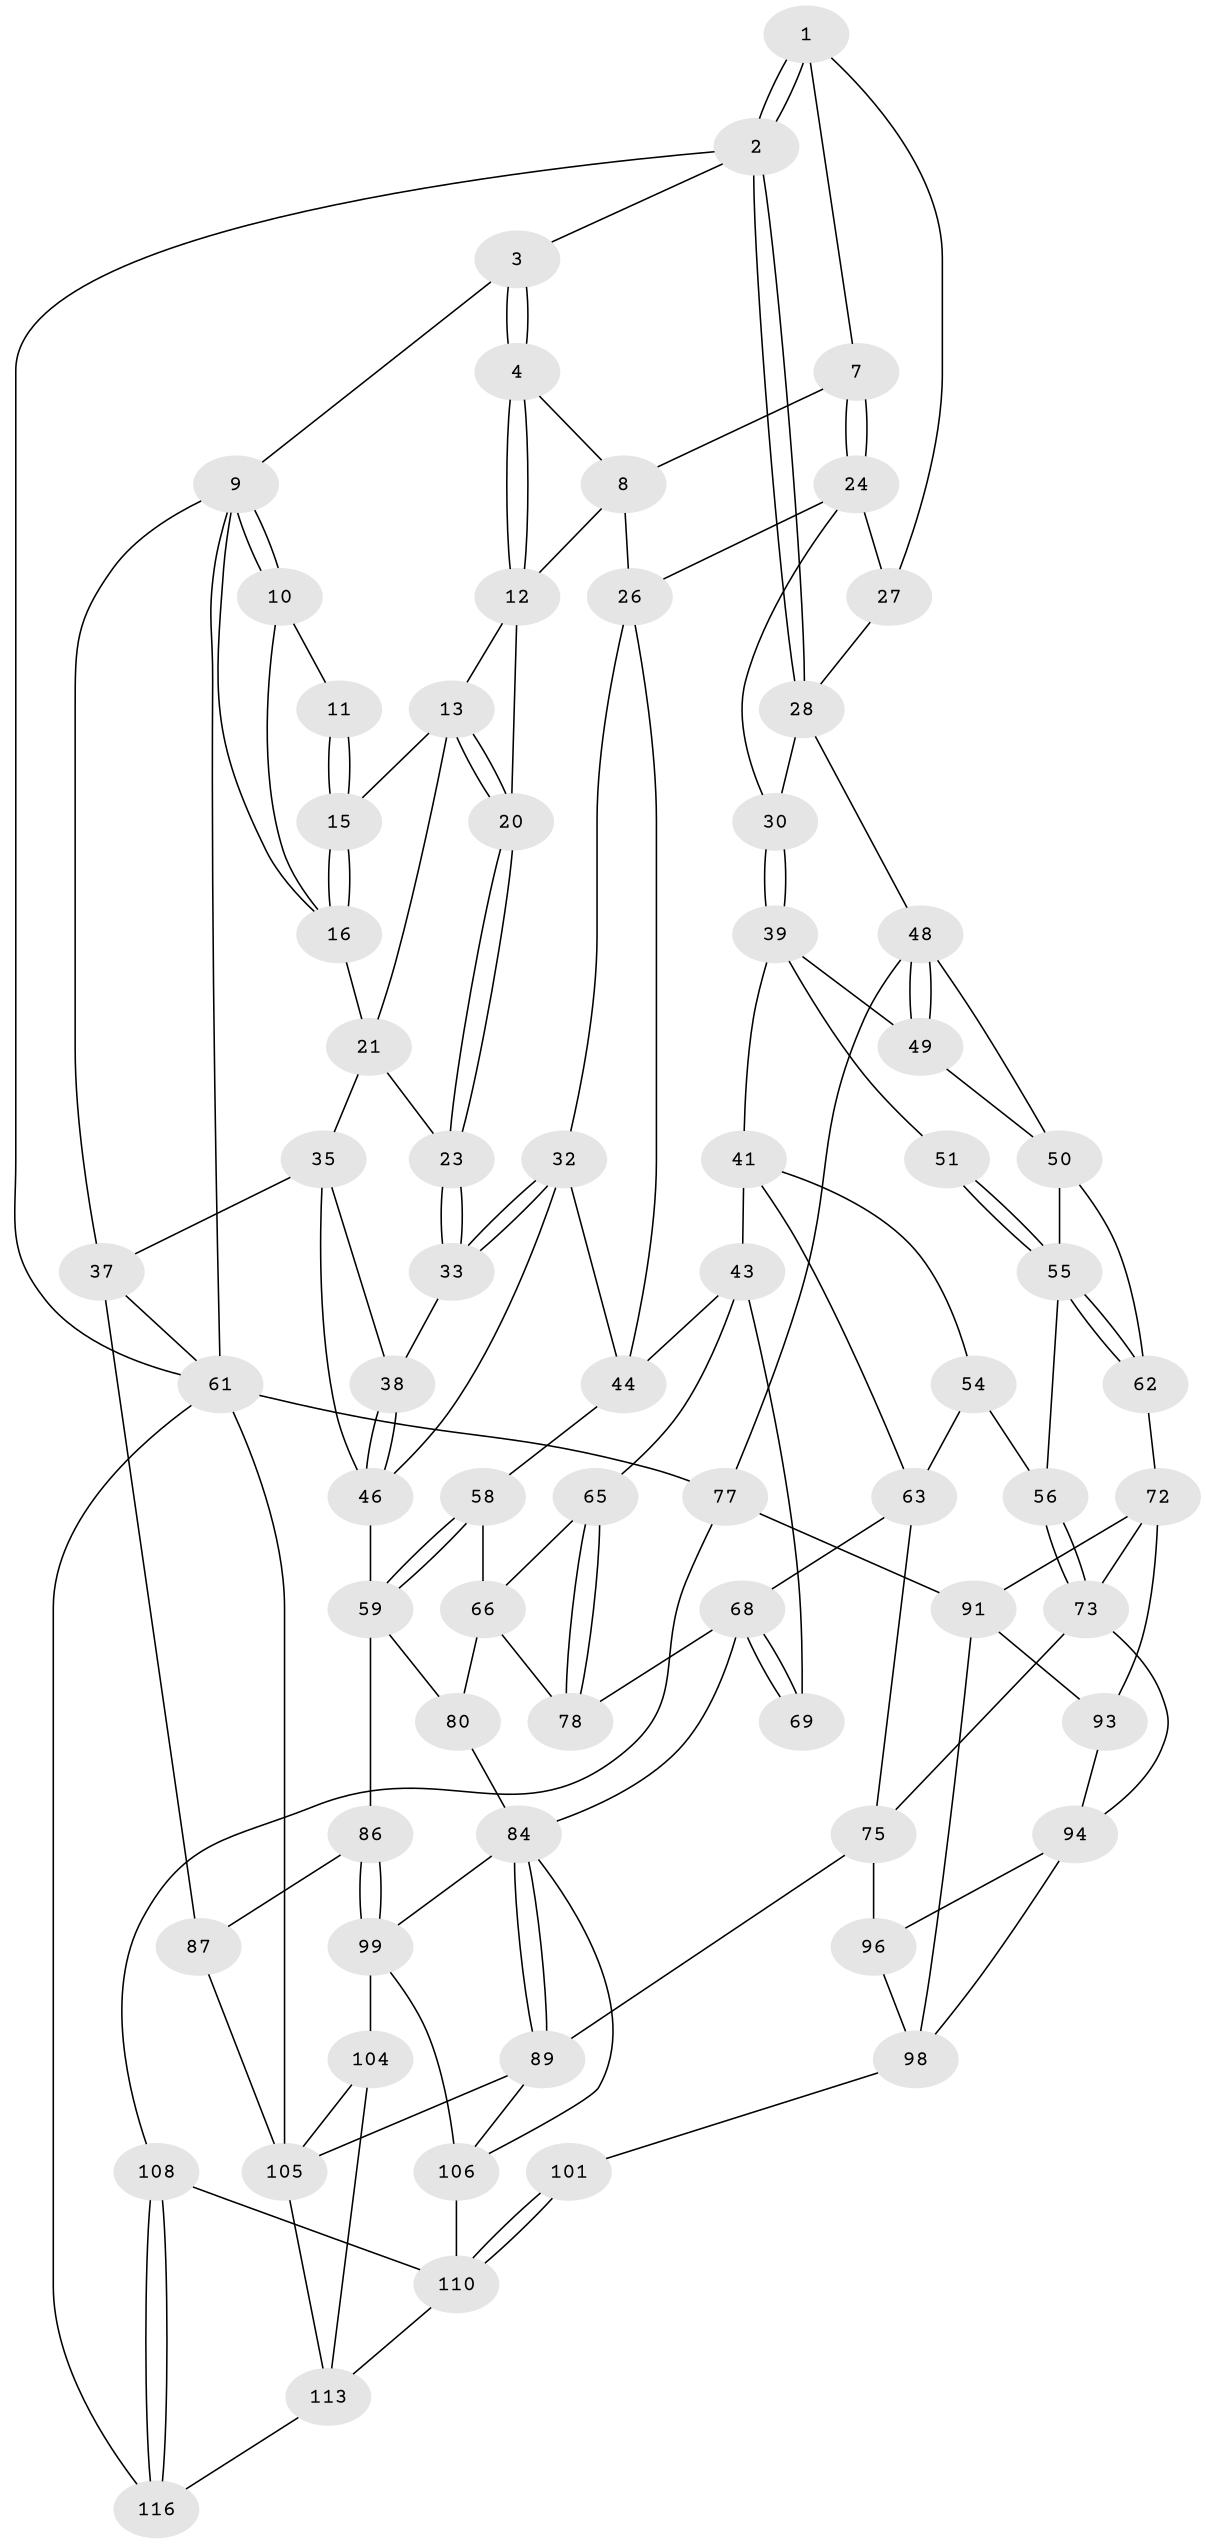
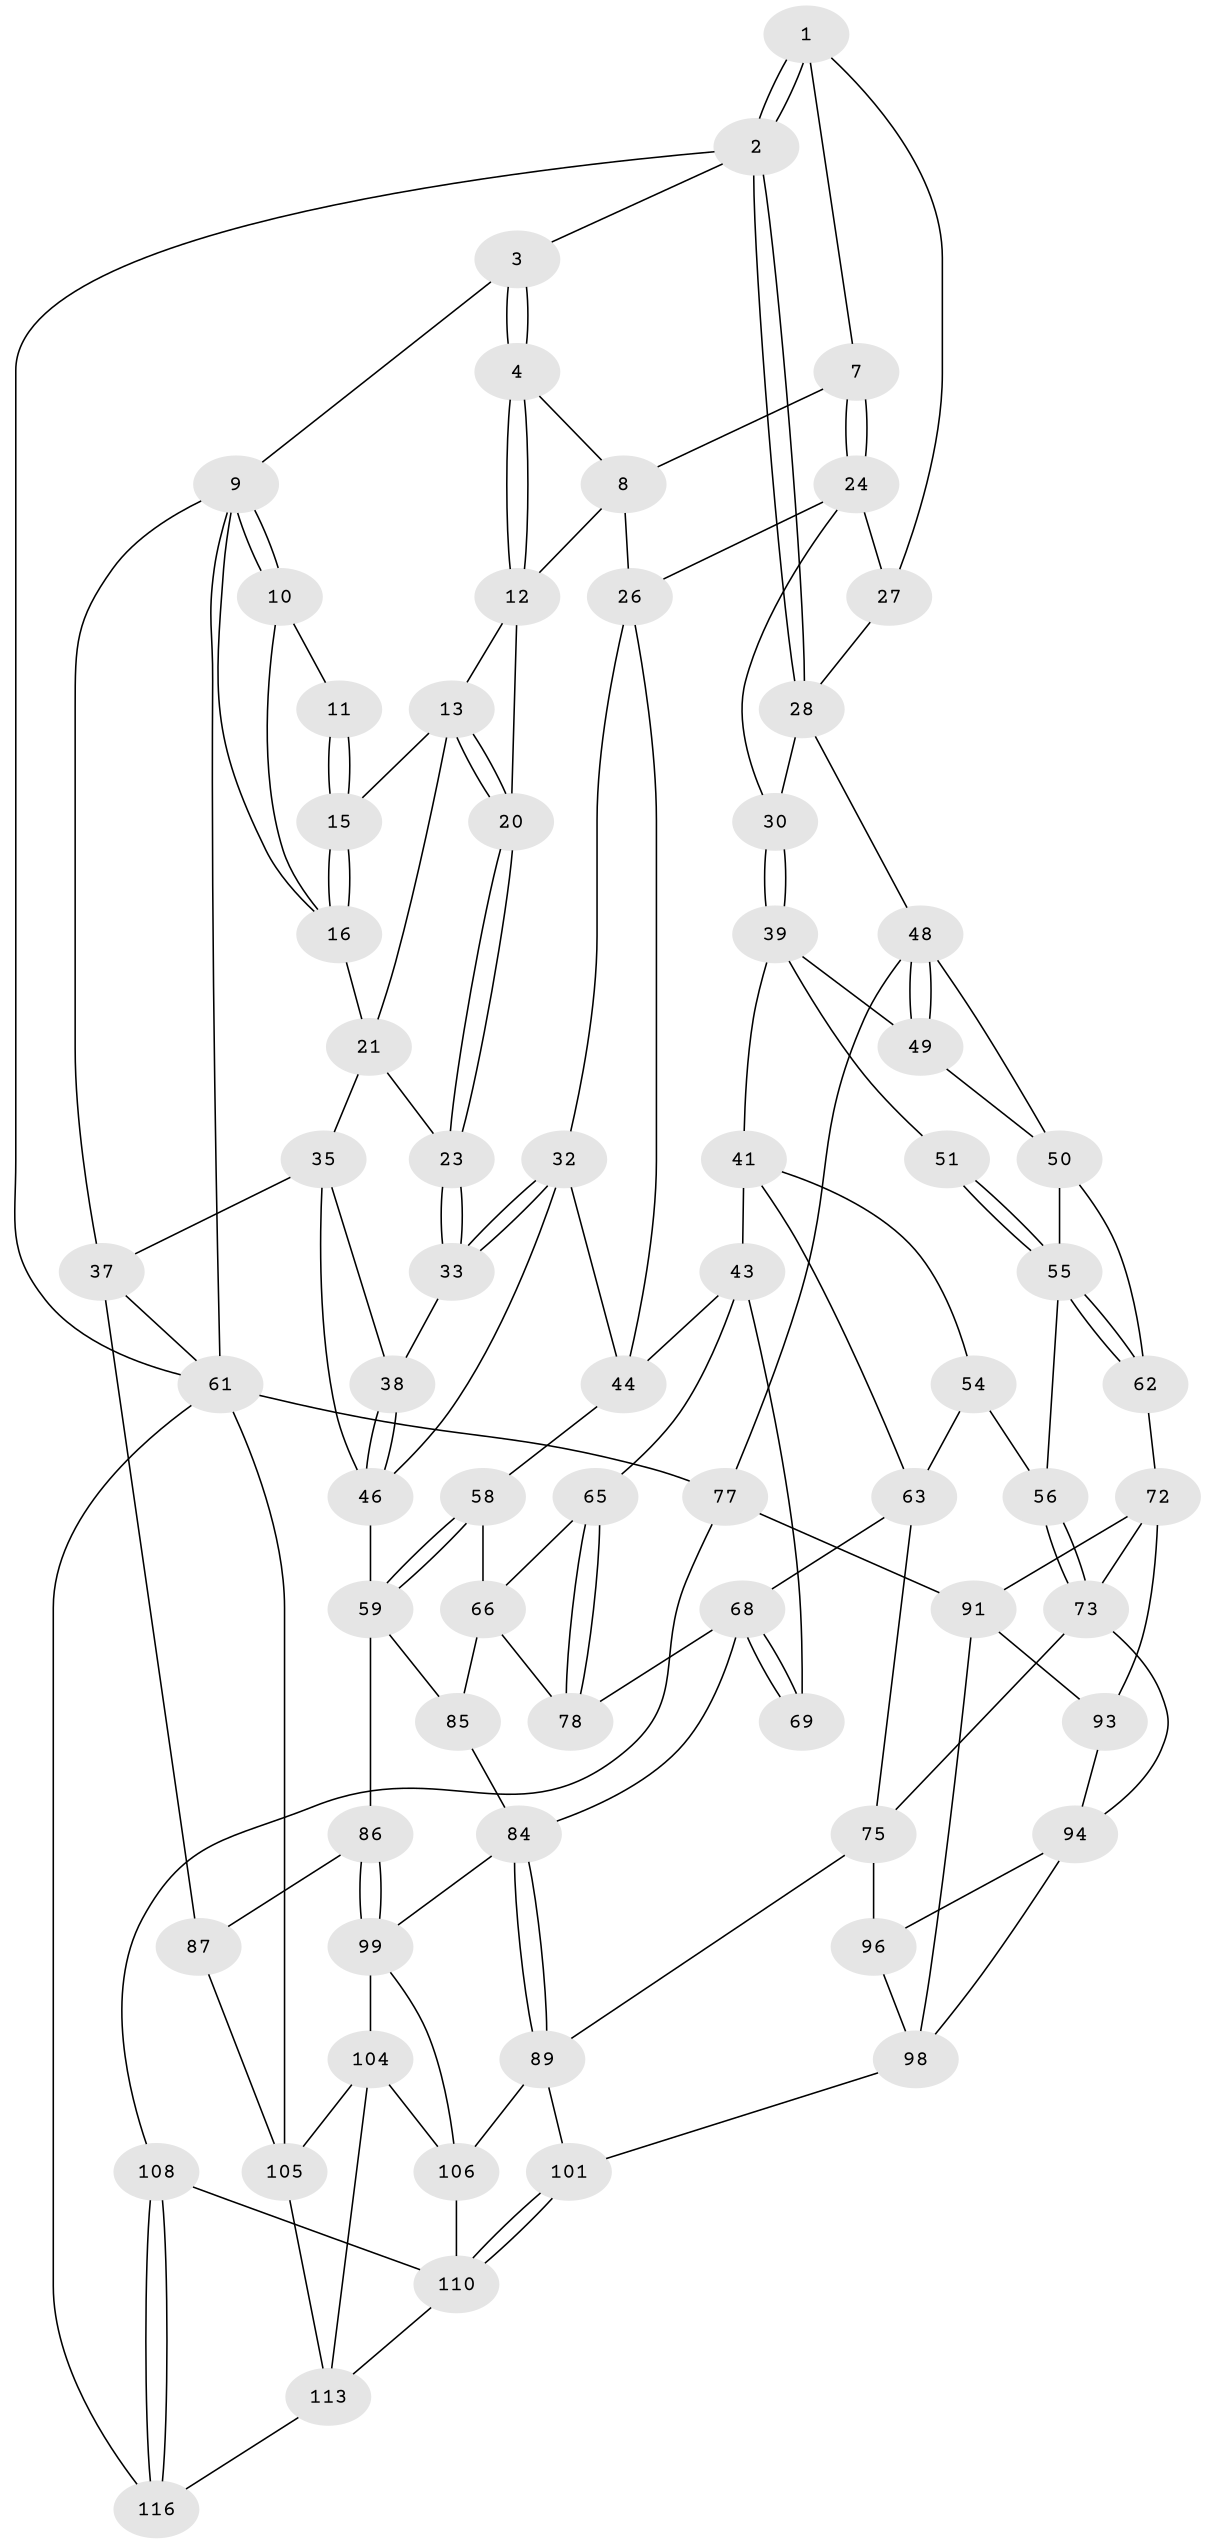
node "80": label "80" -> "85"
edge "84" -- "106": now "104" -- "106"
edge "89" -- "105": now "89" -- "101"
